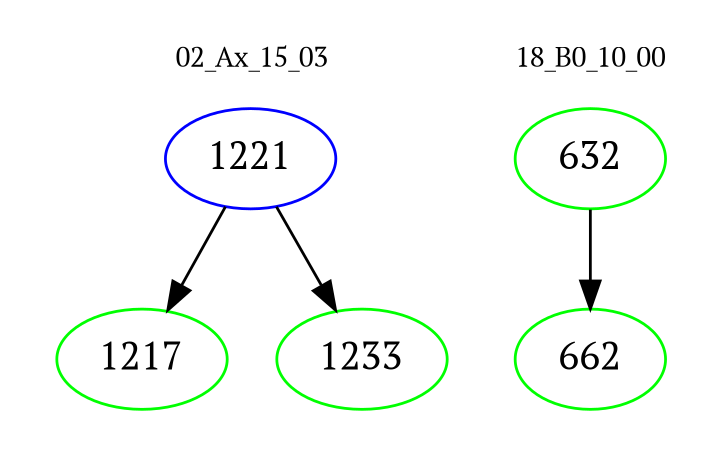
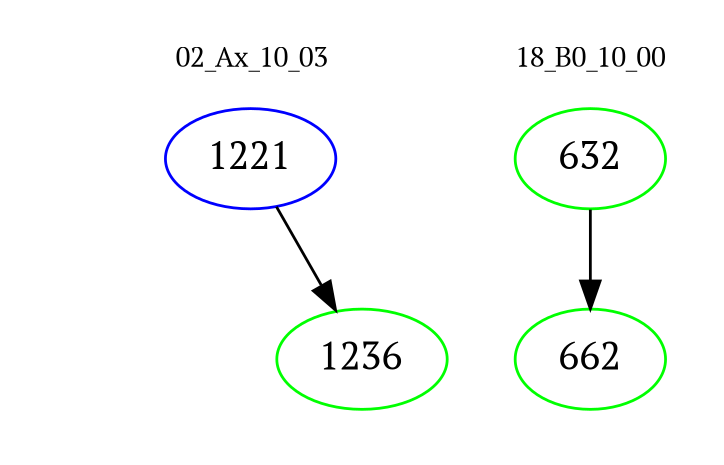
cluster "02_Ax_15_03": label "02_Ax_15_03" -> "02_Ax_10_03"
node "1217": removed
node "1233": label "1233" -> "1236"
